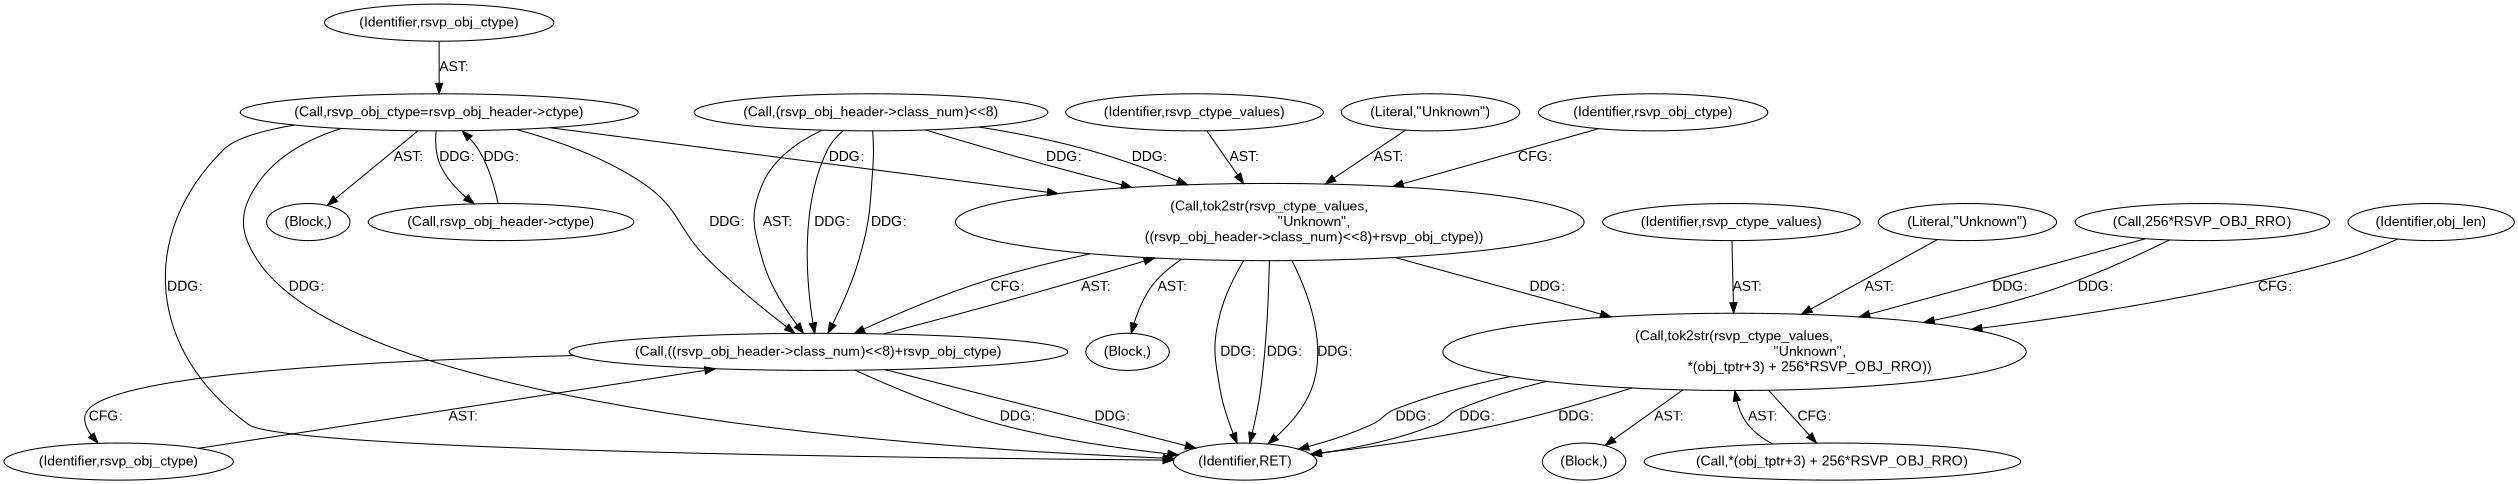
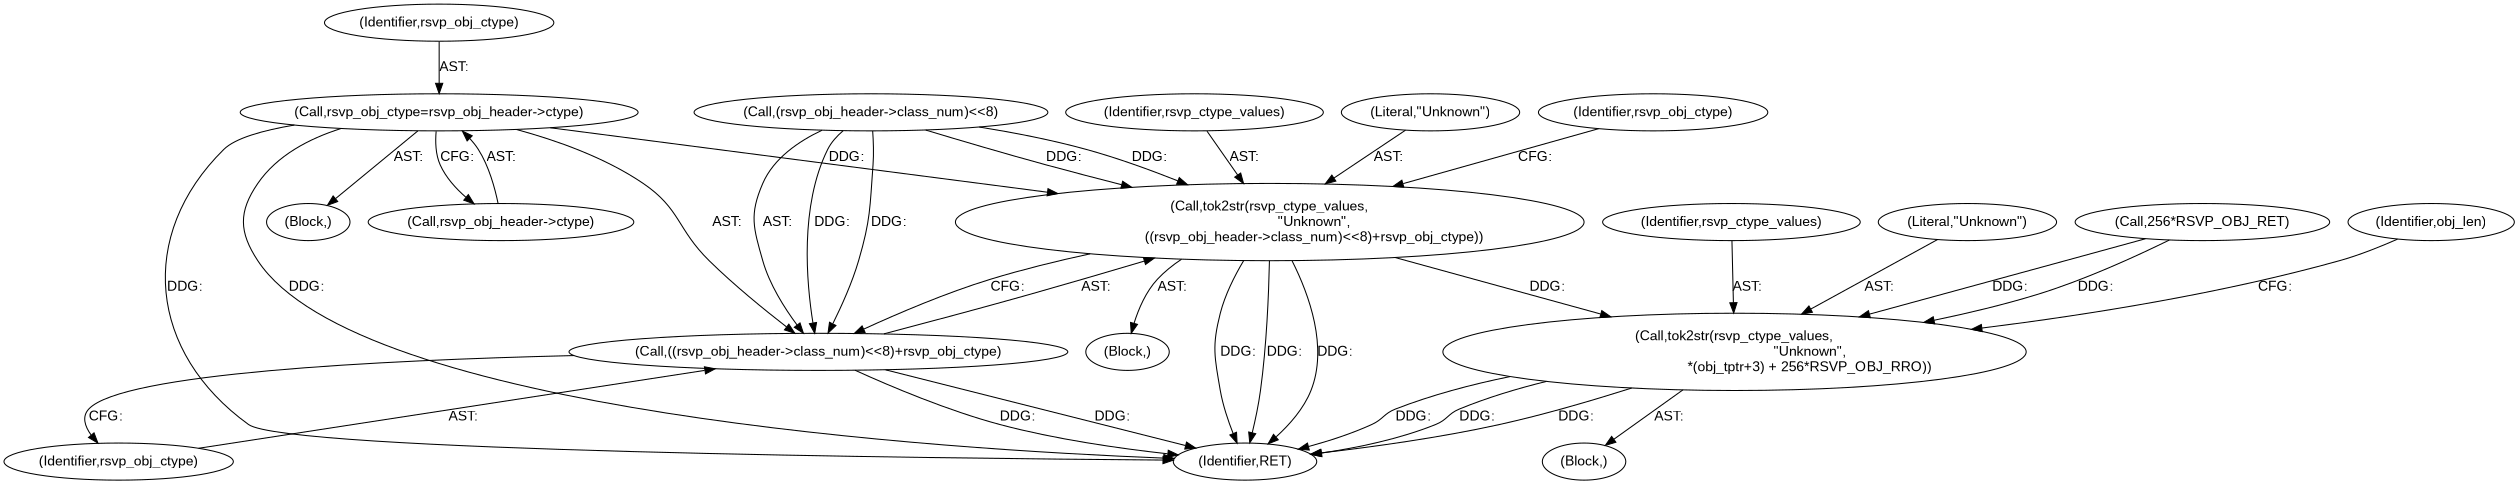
edge "(Call,rsvp_obj_ctype=rsvp_obj_header->ctype)" -> "(Call,rsvp_obj_header->ctype)": label "DDG: " -> "CFG: "
edge "(Call,rsvp_obj_header->ctype)" -> "(Call,rsvp_obj_ctype=rsvp_obj_header->ctype)": label "DDG: " -> "AST: "
edge "(Call,rsvp_obj_ctype=rsvp_obj_header->ctype)" -> "(Call,((rsvp_obj_header->class_num)<<8)+rsvp_obj_ctype)": label "DDG: " -> "AST: "
node "(Call,256*RSVP_OBJ_RRO)": label "(Call,256*RSVP_OBJ_RRO)" -> "(Call,256*RSVP_OBJ_RET)"
node "(Call,*(obj_tptr+3) + 256*RSVP_OBJ_RRO)": removed
